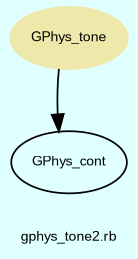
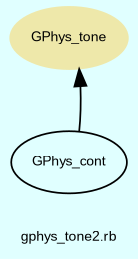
edge "GPhys_tone" -> "GPhys_cont": reversed
